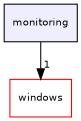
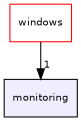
edge "monitoring" -> "windows": reversed
